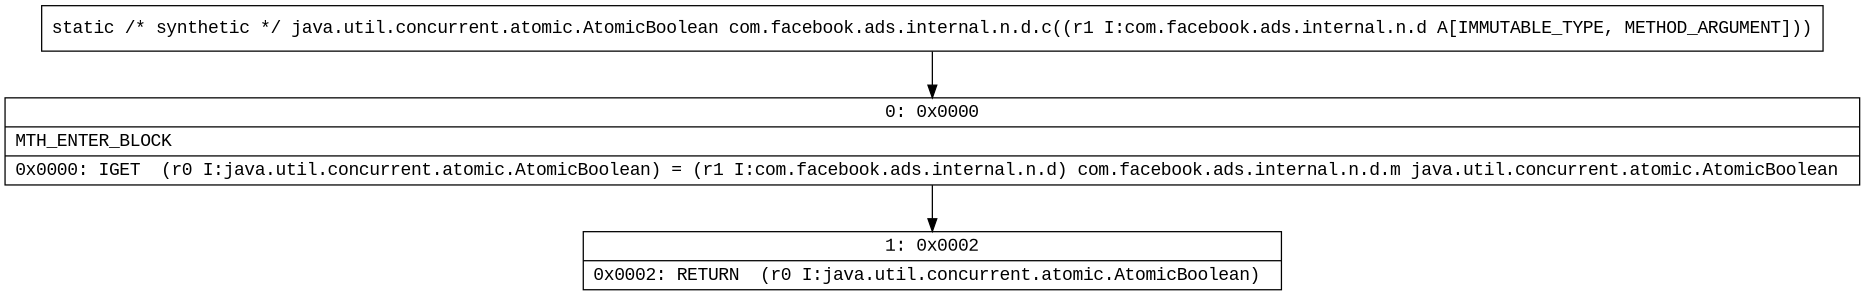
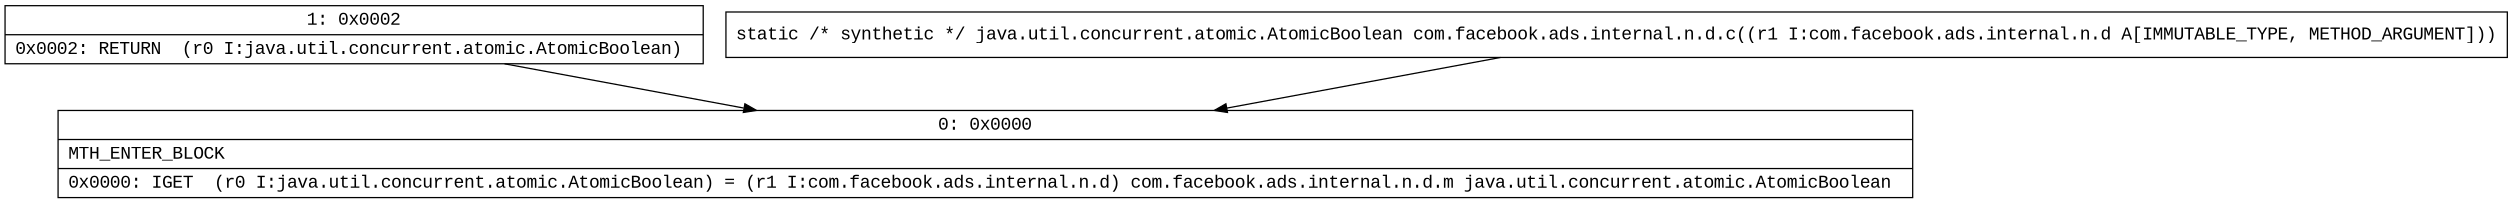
edge "0: 0x0000" -> "1: 0x0002": reversed
